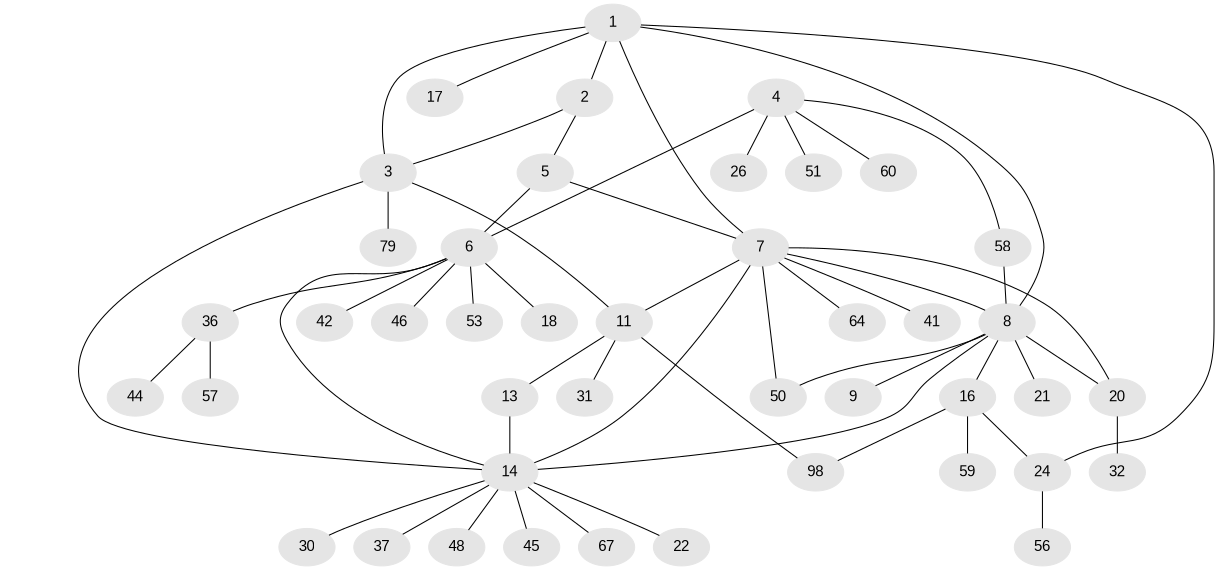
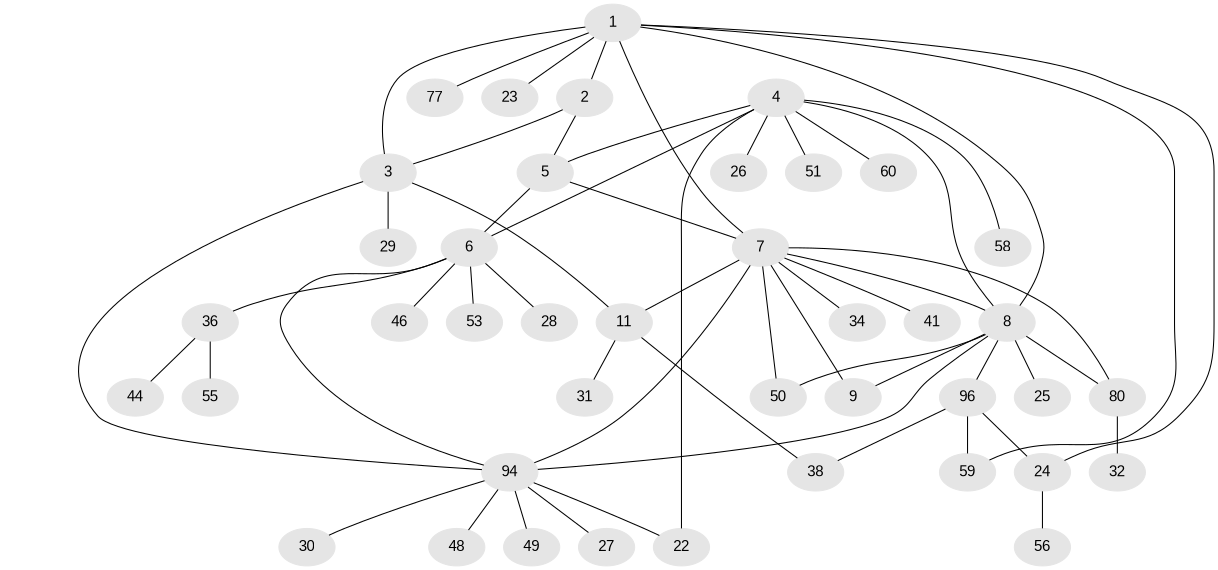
node "17": label "17" -> "77"
node "23": added
edge "1" -- "59": added
edge "4" -- "5": added
node "79": label "79" -> "29"
edge "58" -- "8": now "4" -- "8"
edge "4" -- "22": added
node "42": removed
node "18": label "18" -> "28"
edge "7" -- "9": added
node "64": label "64" -> "34"
node "57": label "57" -> "55"
node "13": removed
node "16": label "16" -> "96"
node "21": label "21" -> "25"
node "20": label "20" -> "80"
node "14": label "14" -> "94"
node "98": label "98" -> "38"
node "37": removed
node "45": label "45" -> "49"
node "67": label "67" -> "27"
